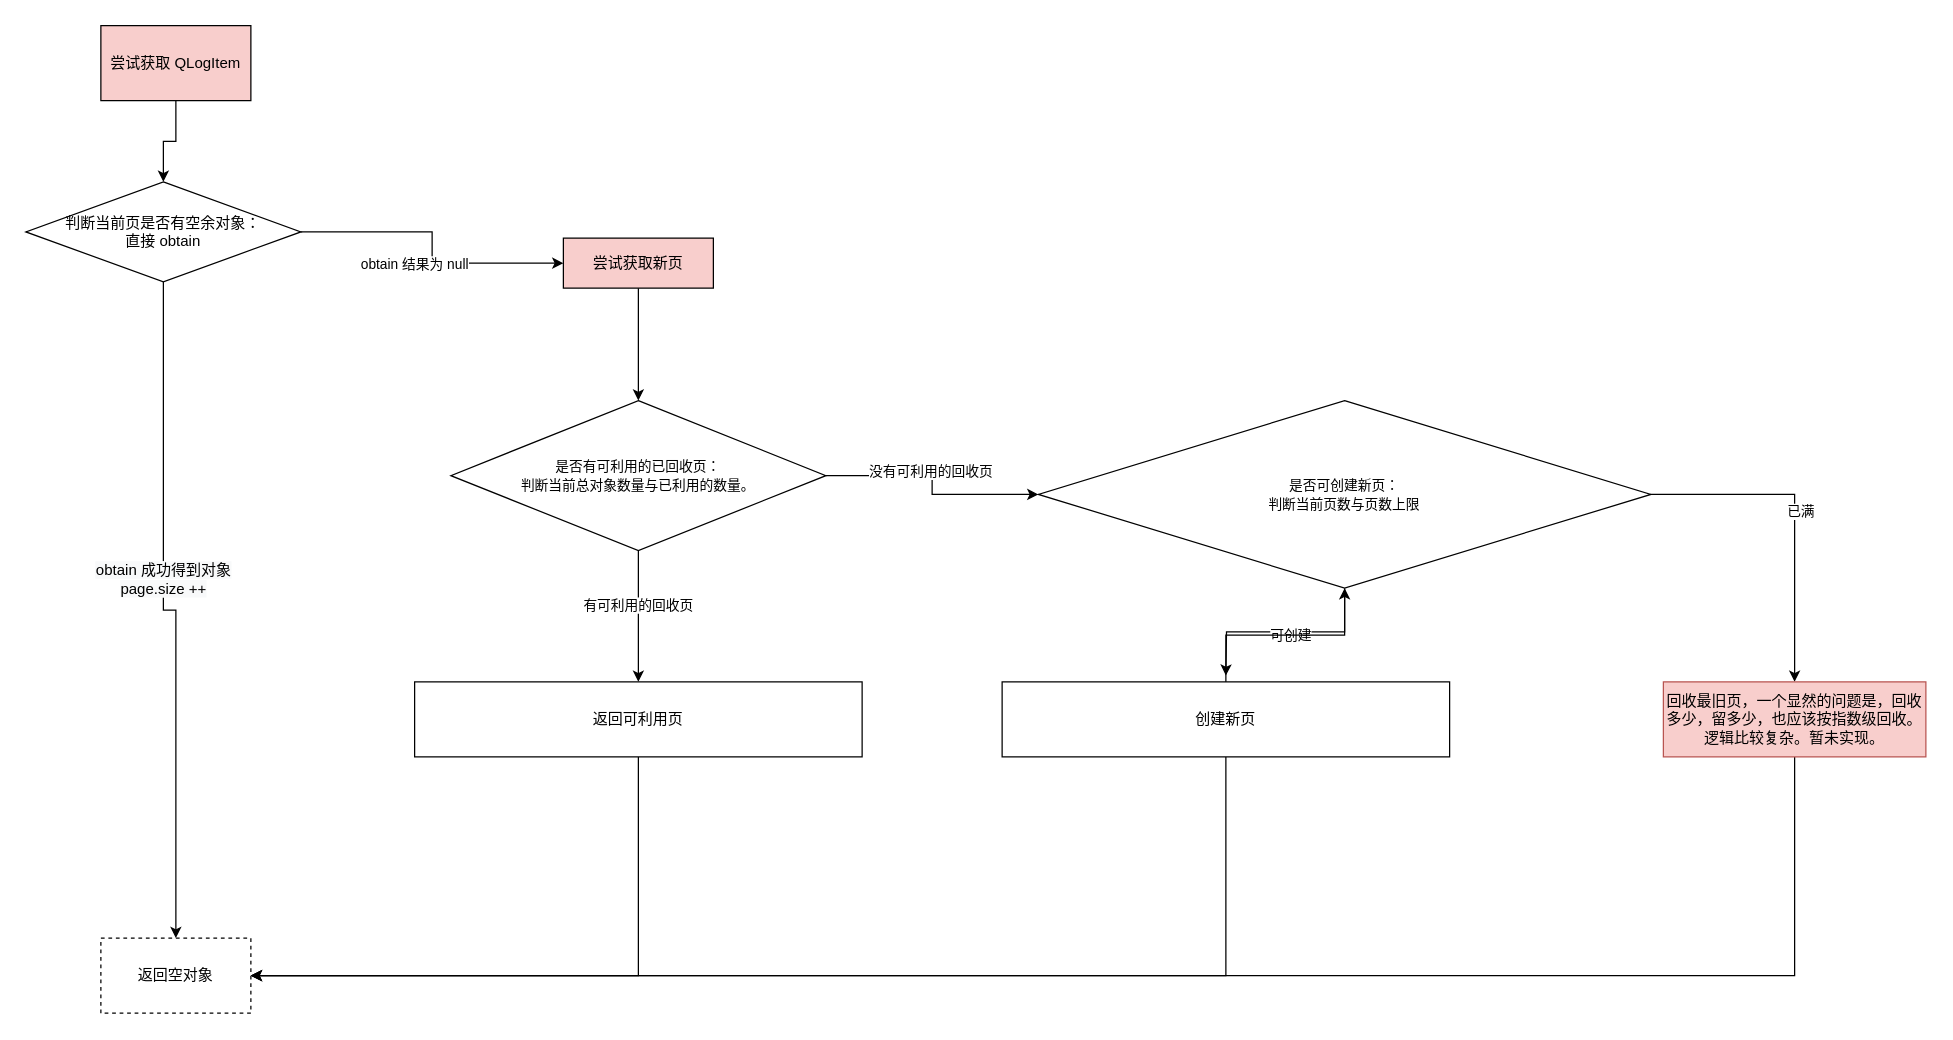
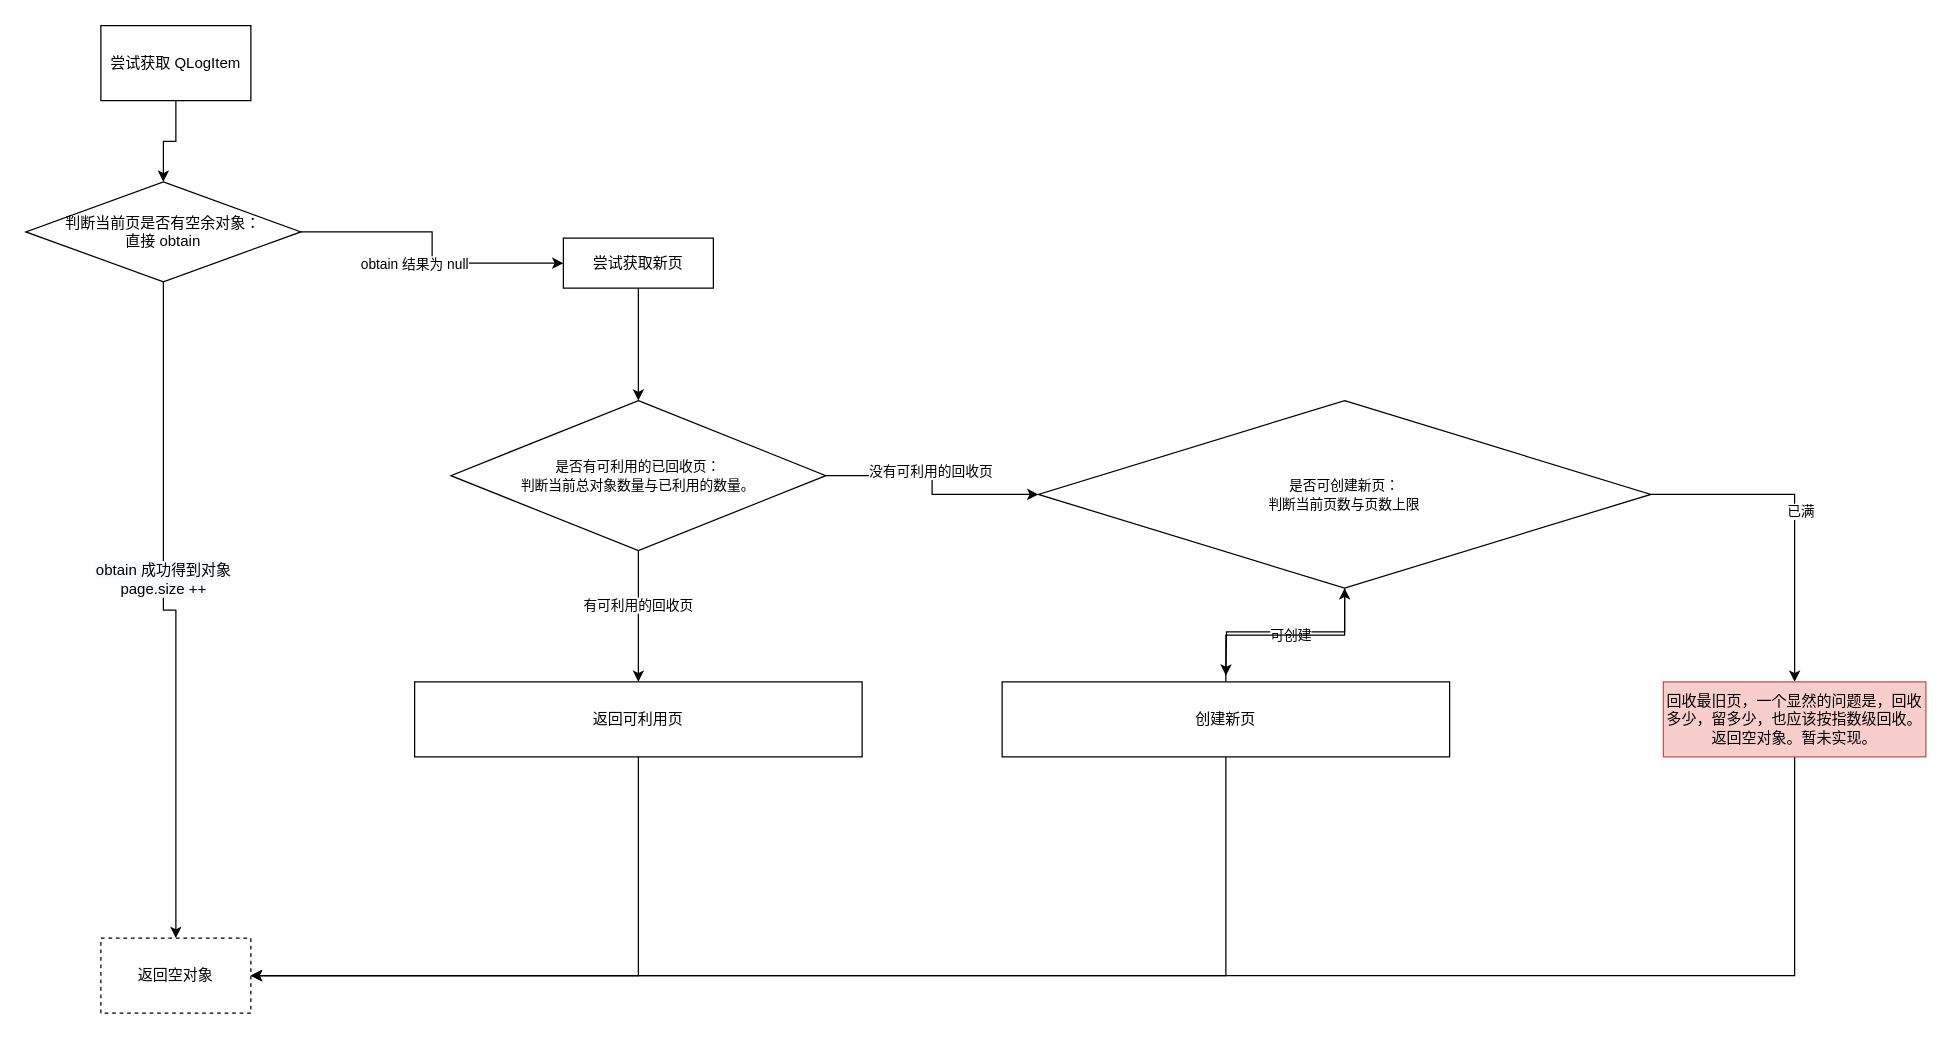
node "尝试获取 QLogItem": fillcolor #f8cecc -> #ffffff
node "尝试获取新页": fillcolor #f8cecc -> #ffffff
node "回收最旧页，一个显然的问题是，回收多少，留多少，也应该按指数级回收。逻辑比较复杂。暂未实现。": label "回收最旧页，一个显然的问题是，回收多少，留多少，也应该按指数级回收。逻辑比较复杂。暂未实现。" -> "回收最旧页，一个显然的问题是，回收多少，留多少，也应该按指数级回收。返回空对象。暂未实现。"
